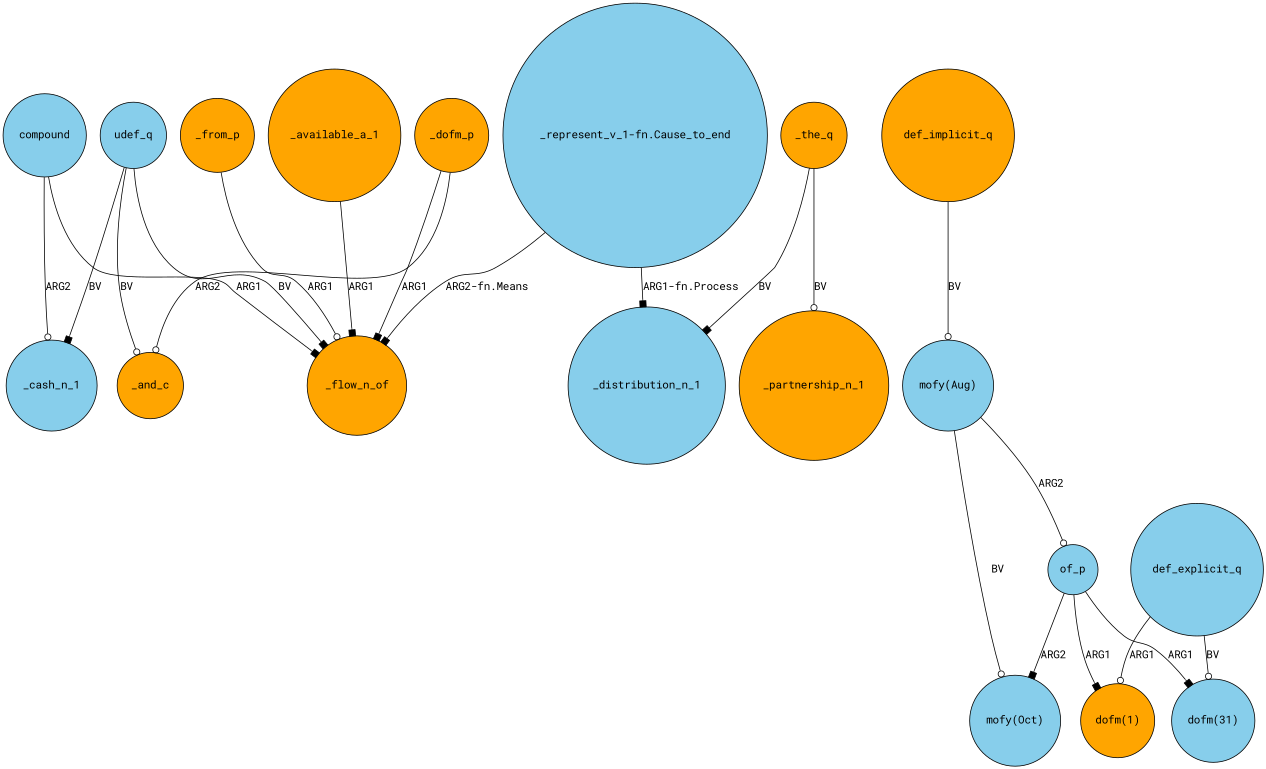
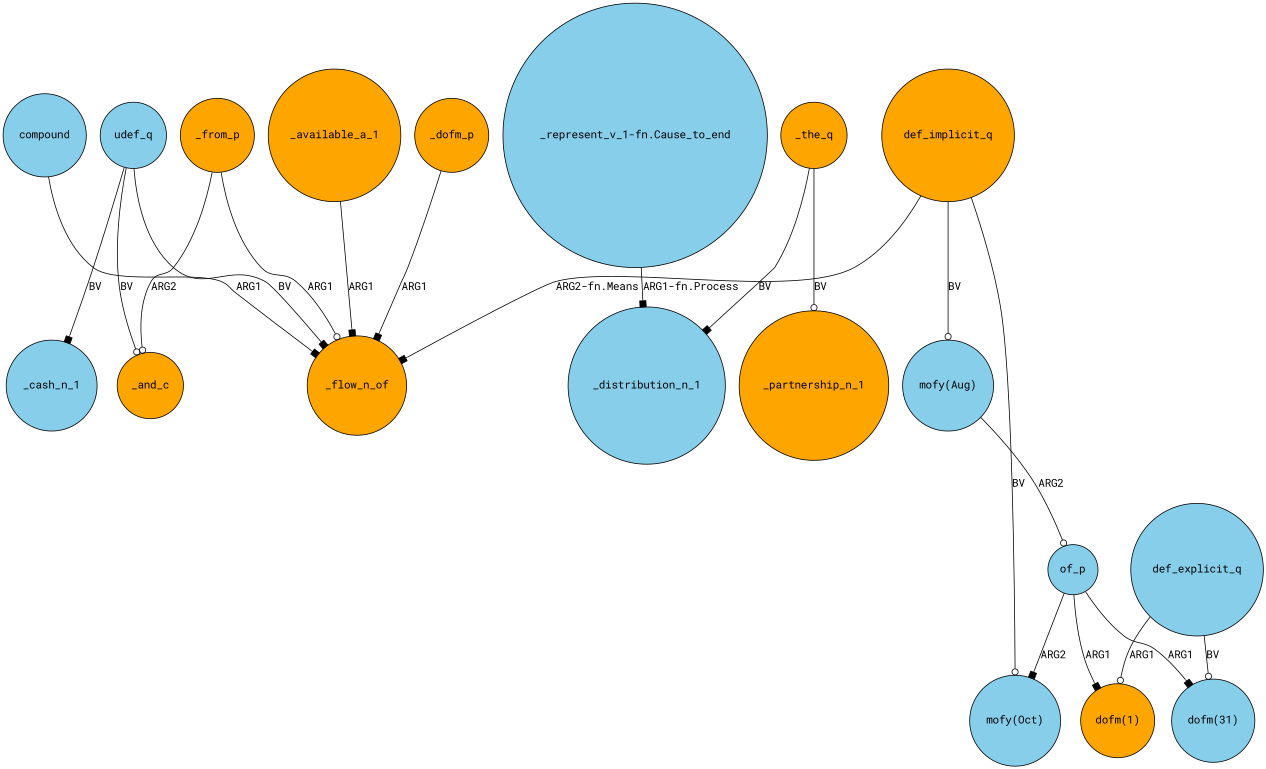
edge "compound" -> "_cash_n_1": removed, label "ARG2"
edge "_represent_v_1-fn.Cause_to_end" -> "_flow_n_of": now "def_implicit_q" -> "_flow_n_of"
edge "_dofm_p" -> "_and_c": now "_from_p" -> "_and_c"
edge "mofy(Aug)" -> "mofy(Oct)": now "def_implicit_q" -> "mofy(Oct)"
